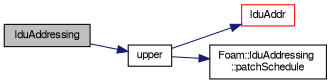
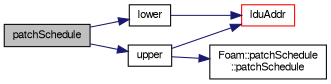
node "lower": added
node "lduAddressing": label "lduAddressing" -> "patchSchedule"
node "Foam::lduAddressing ::patchSchedule": label "Foam::lduAddressing ::patchSchedule" -> "Foam::patchSchedule ::patchSchedule"
